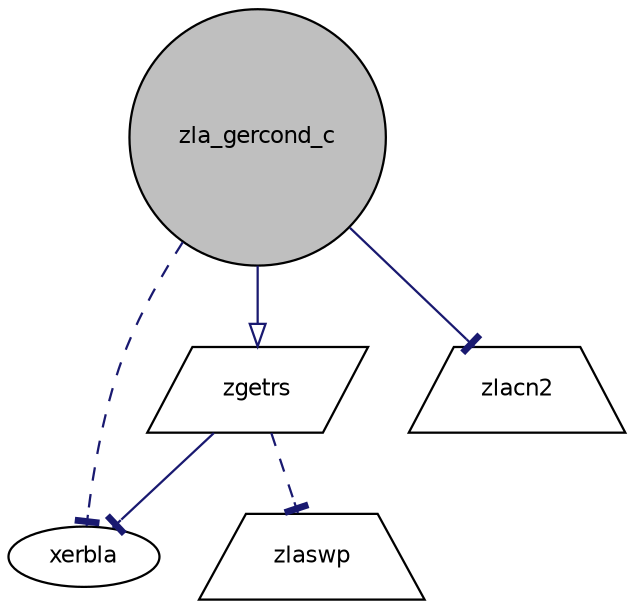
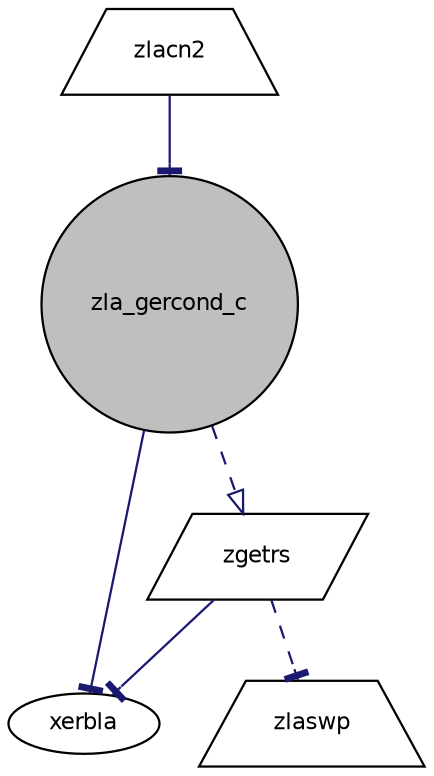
edge "zla_gercond_c" -> "zlacn2": reversed
edge "zla_gercond_c" -> "zgetrs": style solid -> dashed
edge "zla_gercond_c" -> "xerbla": style dashed -> solid
